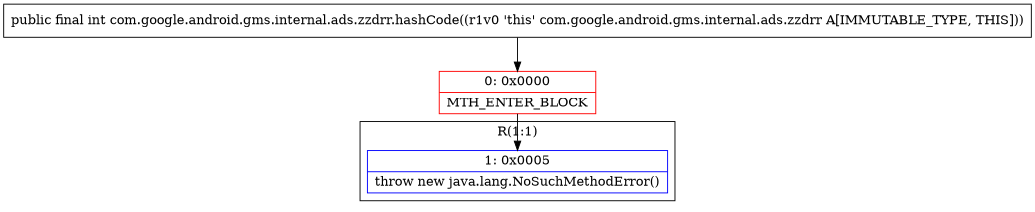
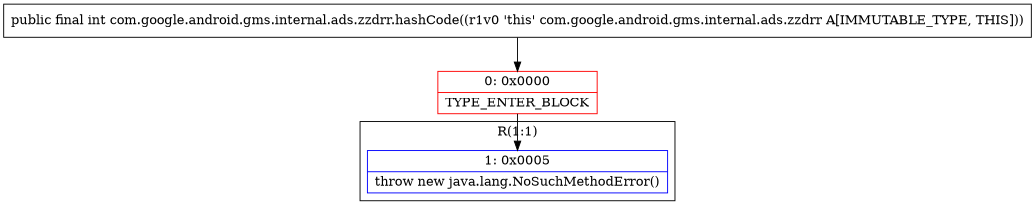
node "0: 0x0000": text "MTH_ENTER_BLOCK" -> "TYPE_ENTER_BLOCK"
